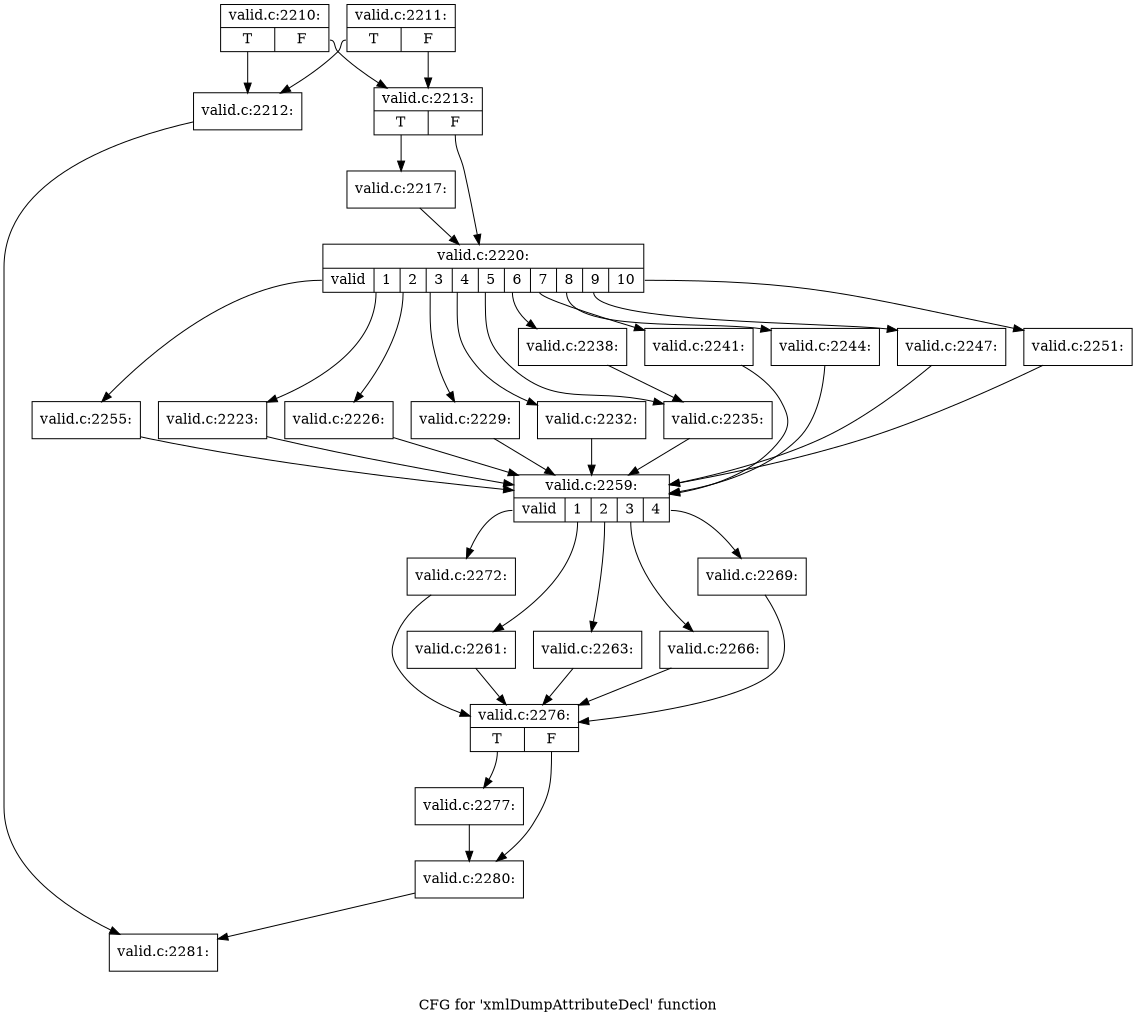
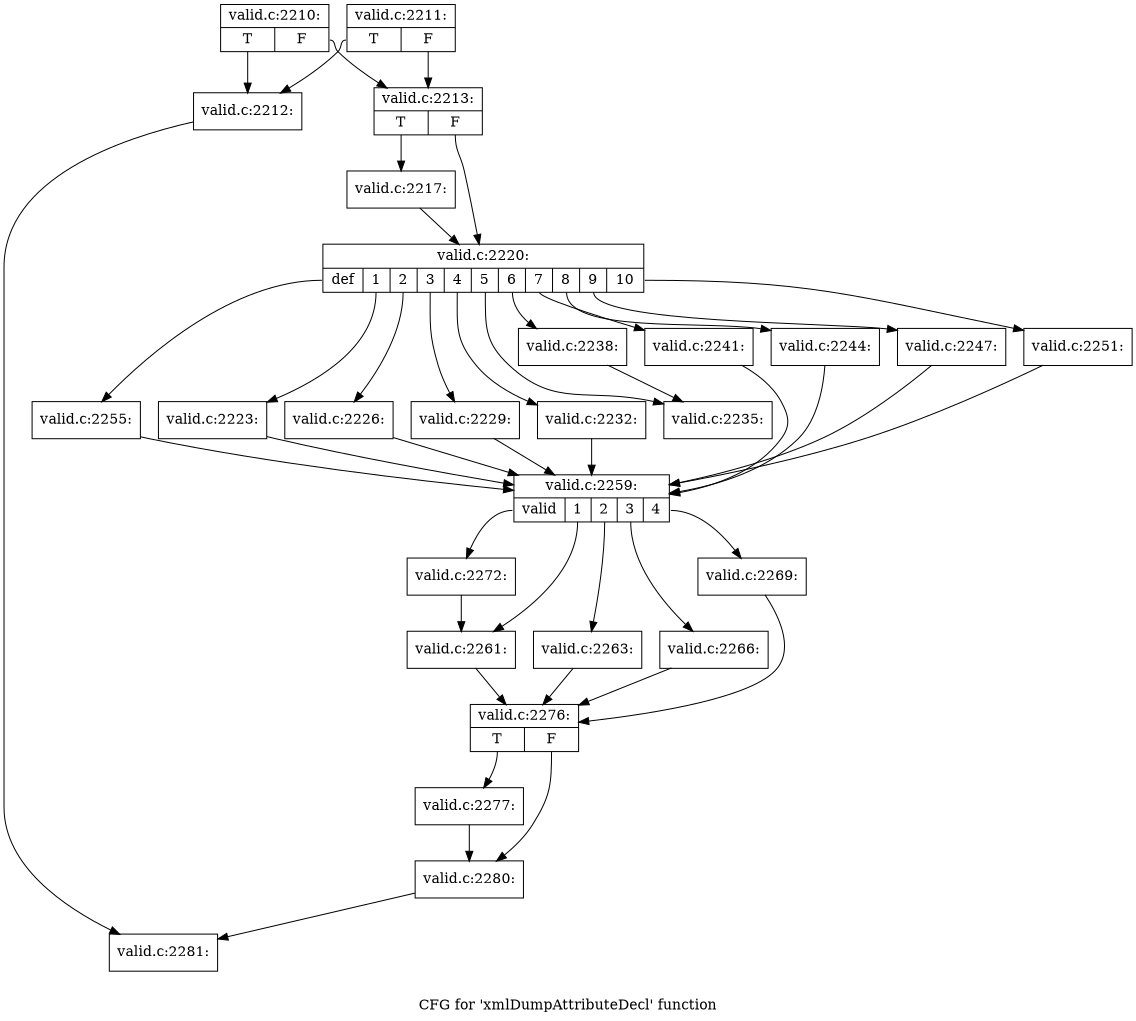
node "valid.c:2220:": text "valid" -> "def"
edge "valid.c:2235:" -> "valid.c:2259:": removed
edge "valid.c:2272:" -> "valid.c:2276:": now "valid.c:2272:" -> "valid.c:2261:"
